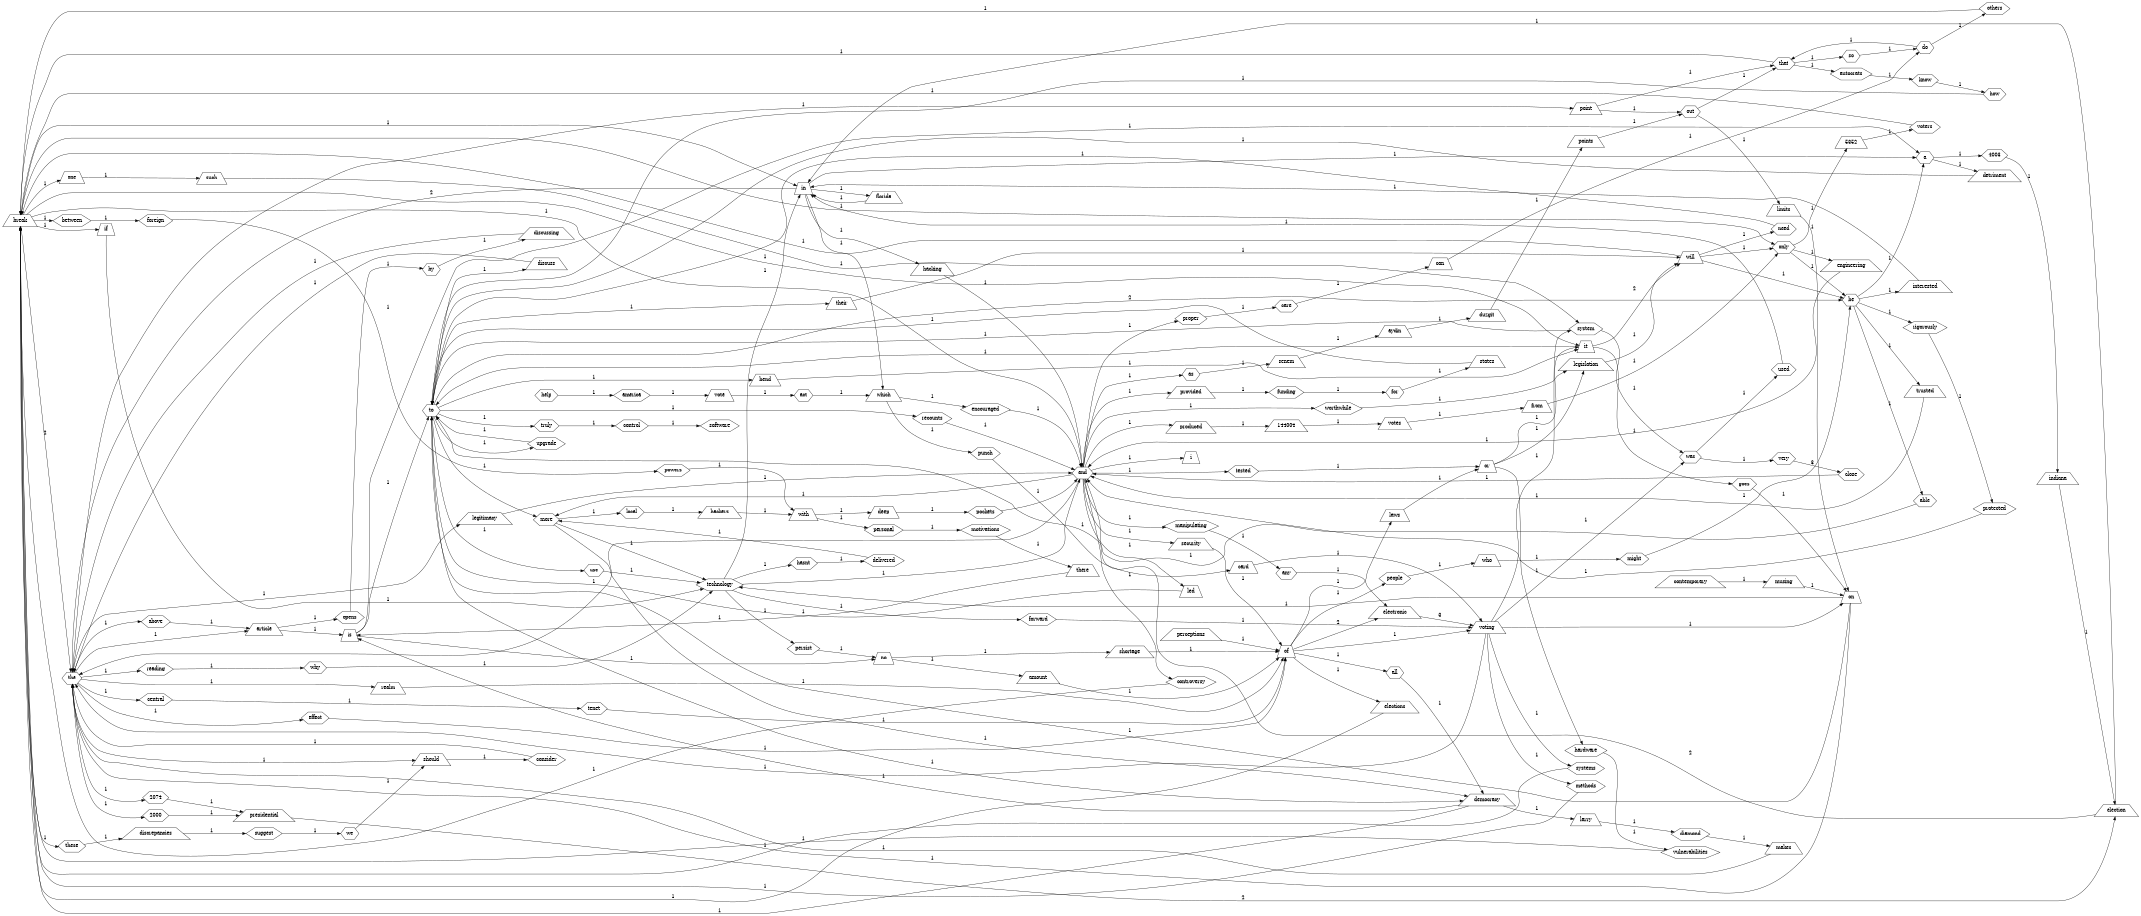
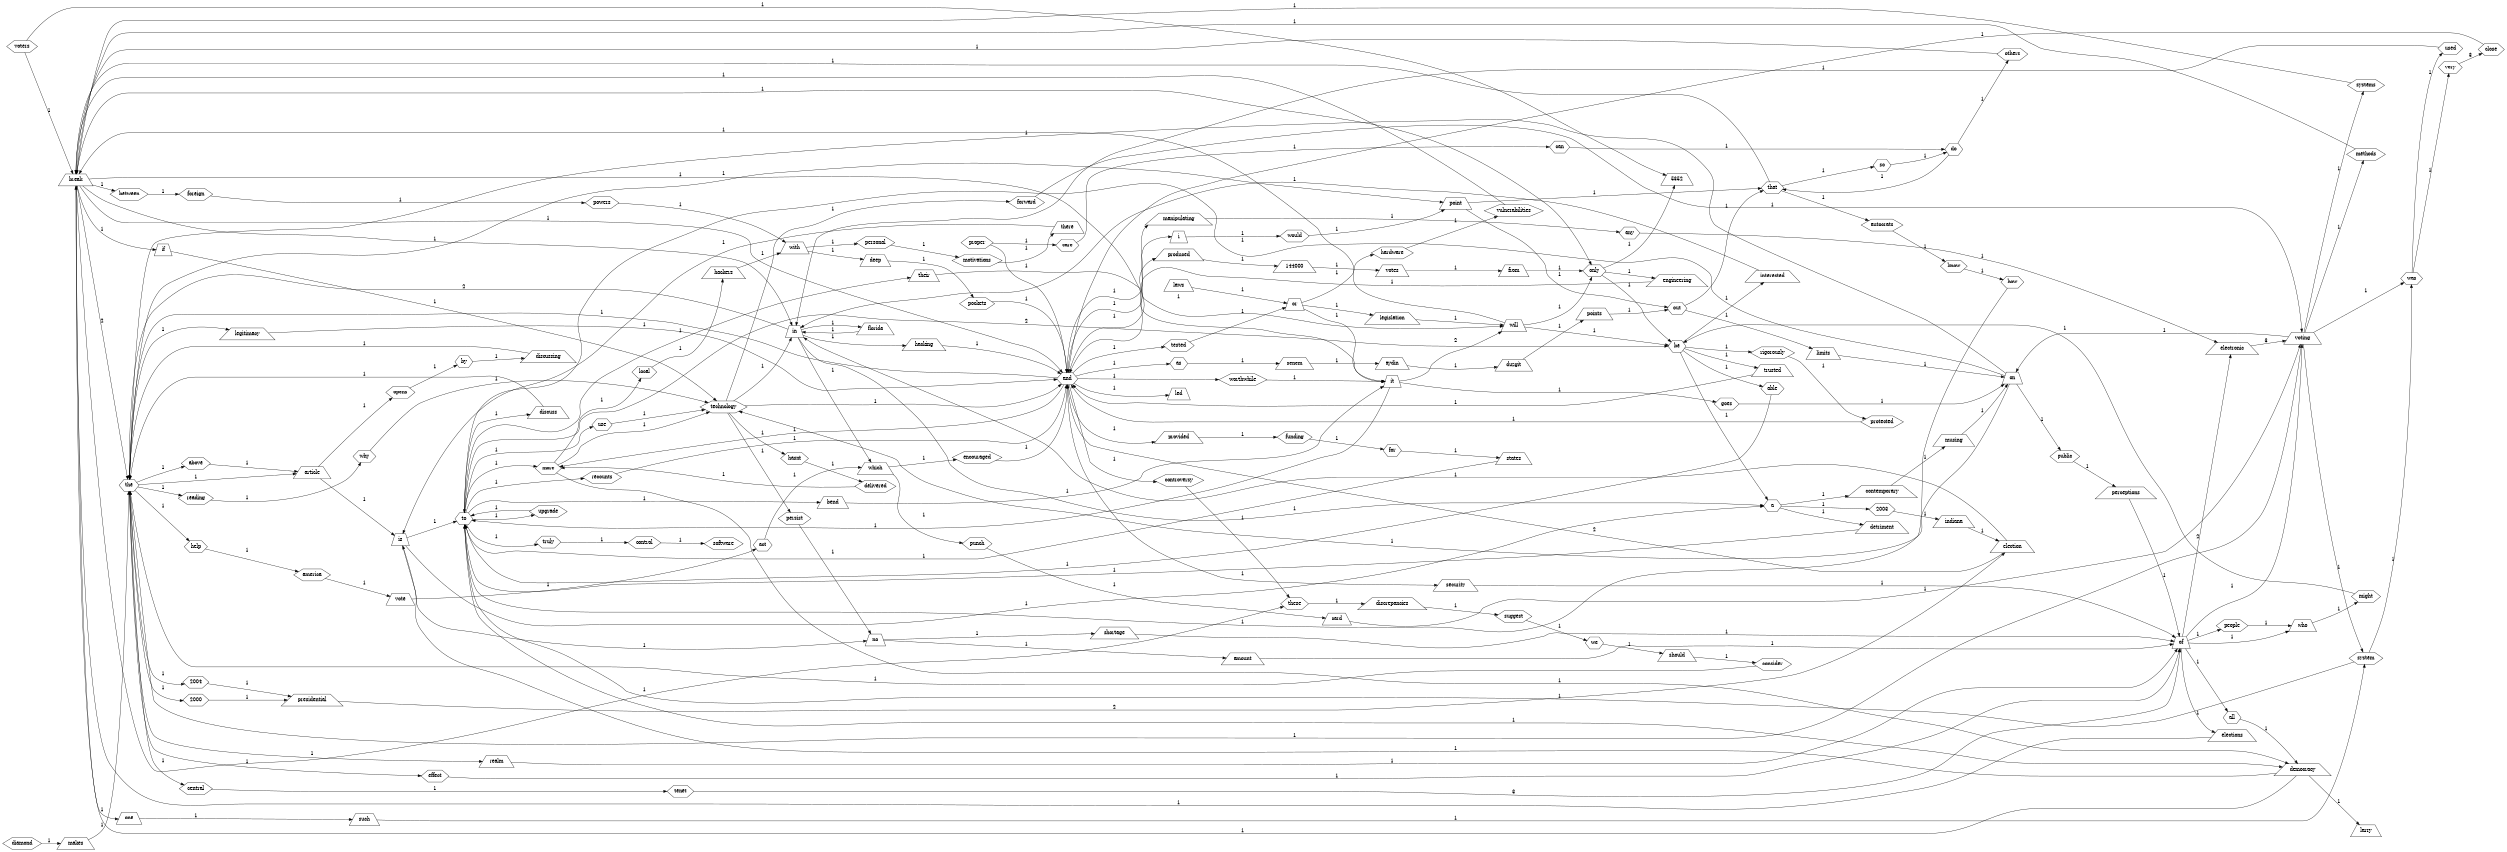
edge "5352" -> "voters": reversed
node "4003": label "4003" -> "2003"
node "need": removed
node "would": added
node "can": shape trapezium -> hexagon
edge "and" -> "proper": reversed
edge "worthwhile" -> "legislation": now "worthwhile" -> "it"
node "144004": label "144004" -> "144000"
node "public": added
edge "a" -> "contemporary": added, label "1"
node "manipulating": shape hexagon -> trapezium
edge "of" -> "laws": now "of" -> "who"
edge "led" -> "to": removed, label "1"
edge "tenet" -> "of": label "1" -> "3"
edge "the" -> "should": now "the" -> "help"
node "2074": label "2074" -> "2004"
edge "larry" -> "diamond": removed, label "1"
edge "controversy" -> "break": now "controversy" -> "these"
